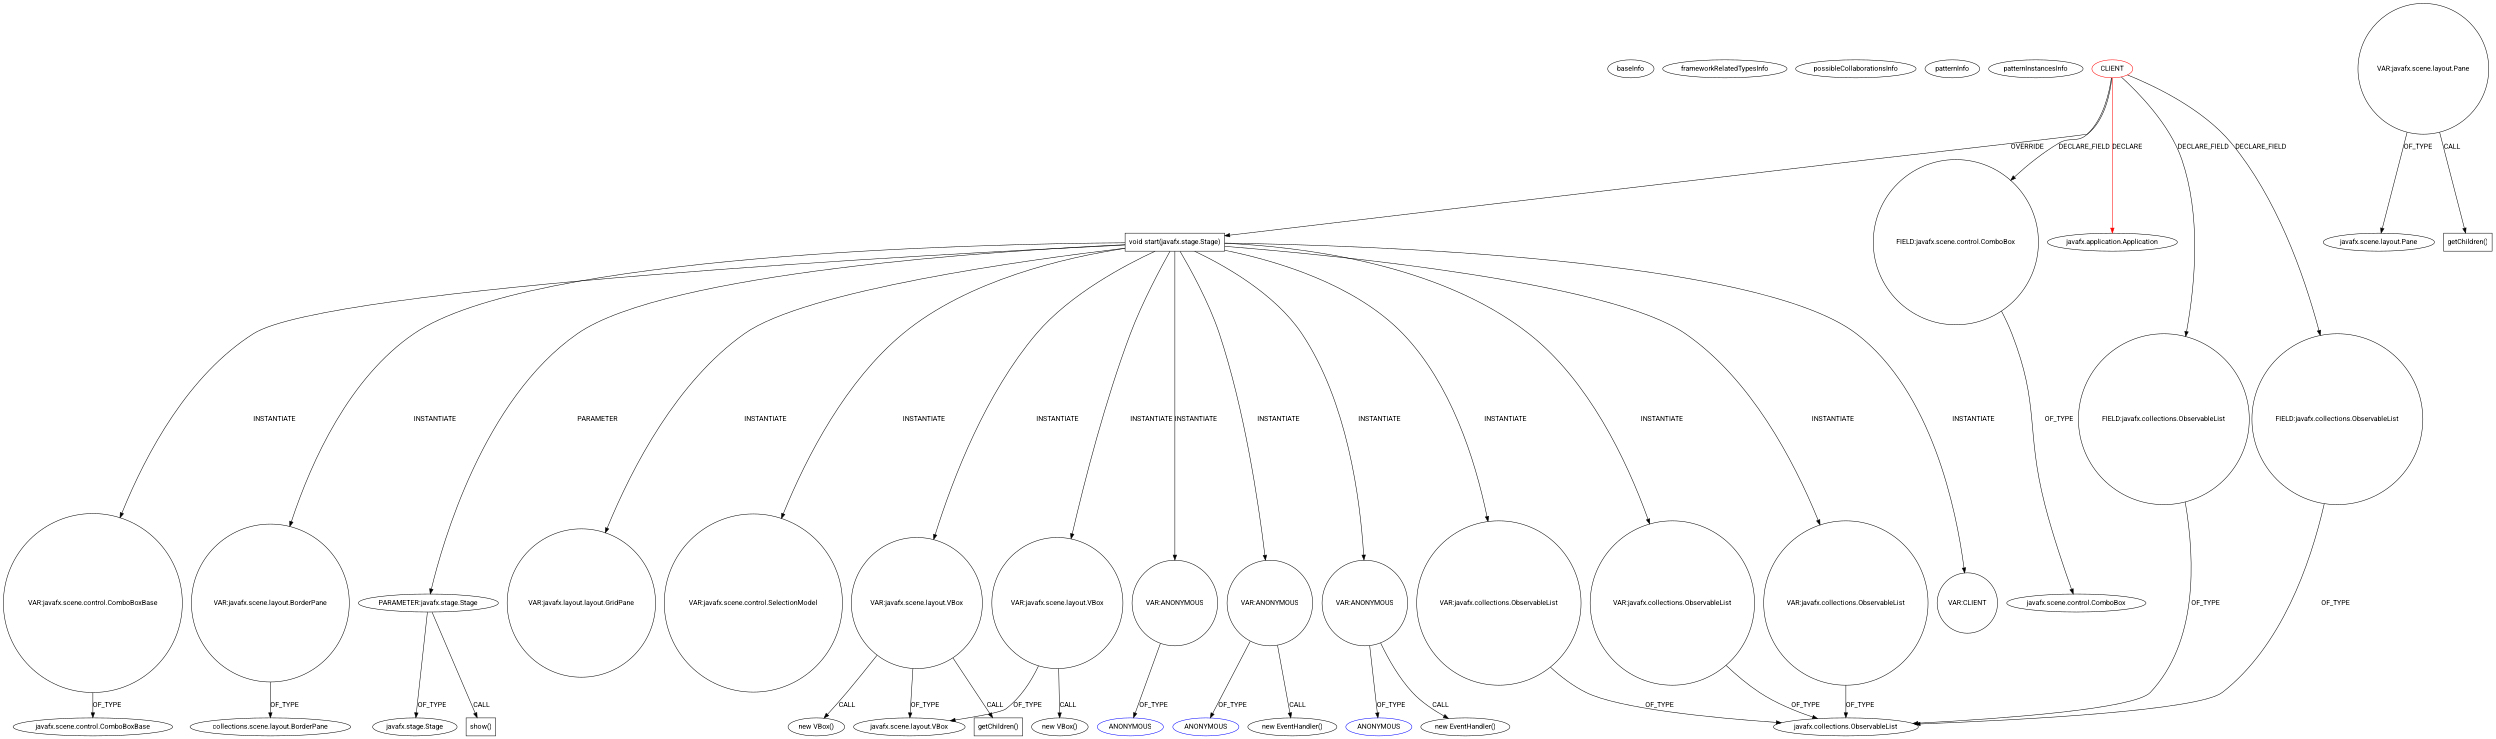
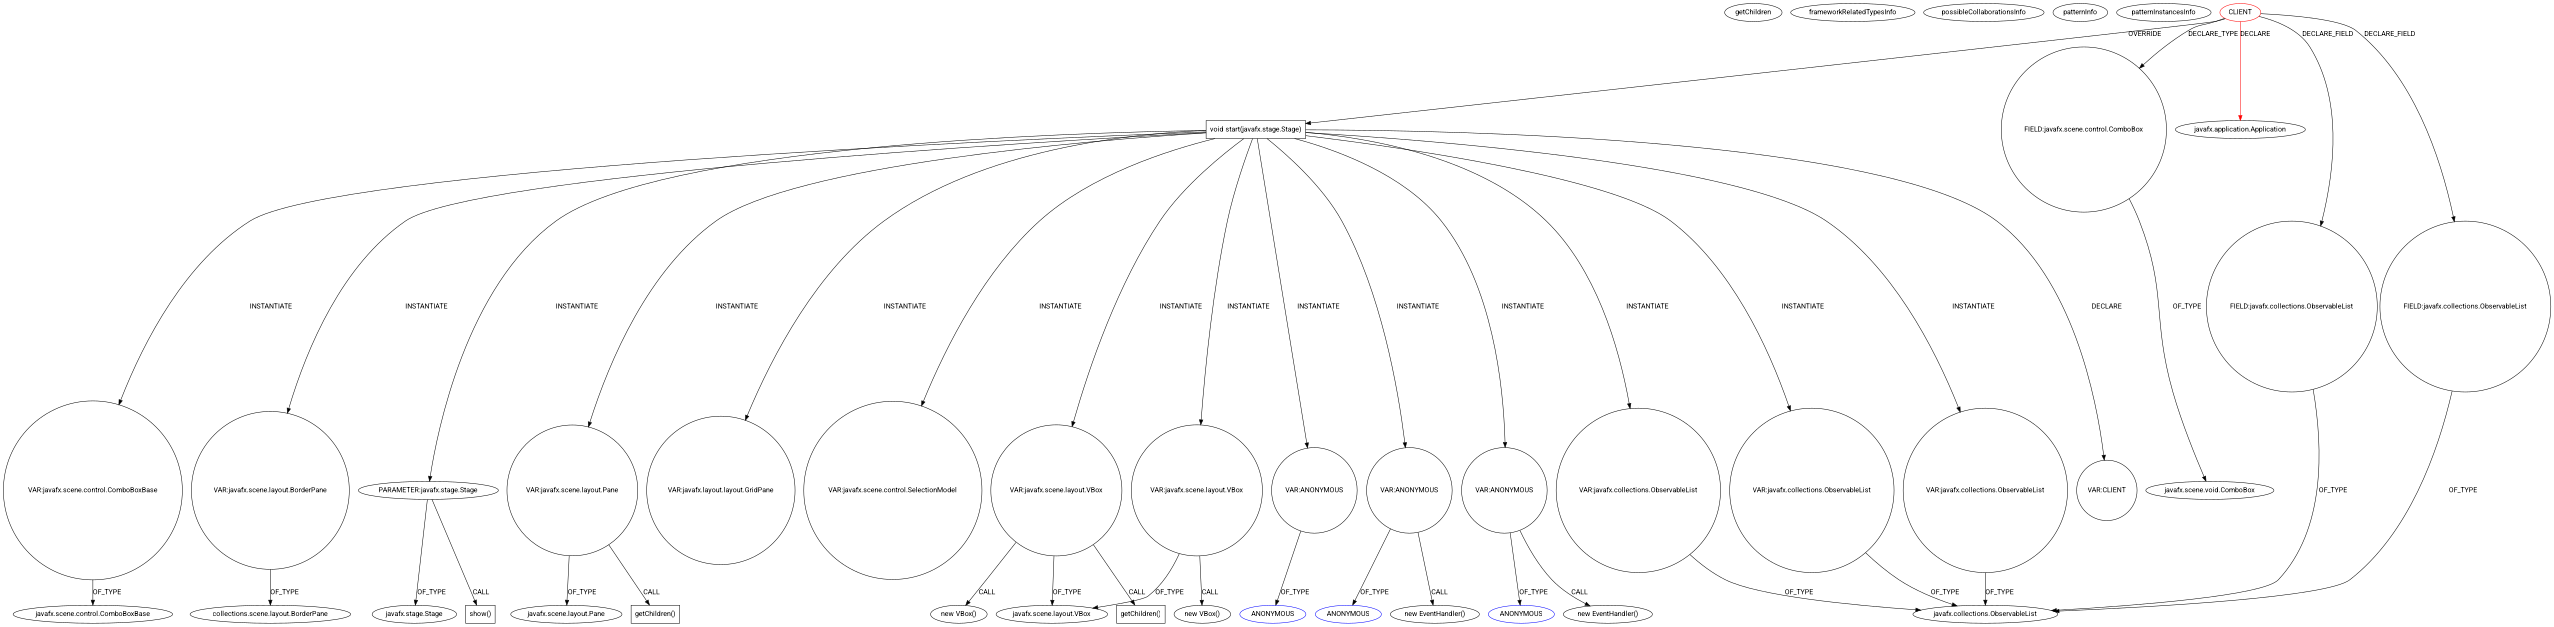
node "baseInfo": label "baseInfo" -> "getChildren"
edge "CLIENT" -> "FIELD:javafx.scene.control.ComboBox": label "DECLARE_FIELD" -> "DECLARE_TYPE"
edge "void start(javafx.stage.Stage)" -> "VAR:javafx.scene.layout.Pane": added, label "INSTANTIATE"
edge "void start(javafx.stage.Stage)" -> "PARAMETER:javafx.stage.Stage": label "PARAMETER" -> "INSTANTIATE"
edge "void start(javafx.stage.Stage)" -> "VAR:CLIENT": label "INSTANTIATE" -> "DECLARE"
node "javafx.scene.control.ComboBox": label "javafx.scene.control.ComboBox" -> "javafx.scene.void.ComboBox"
